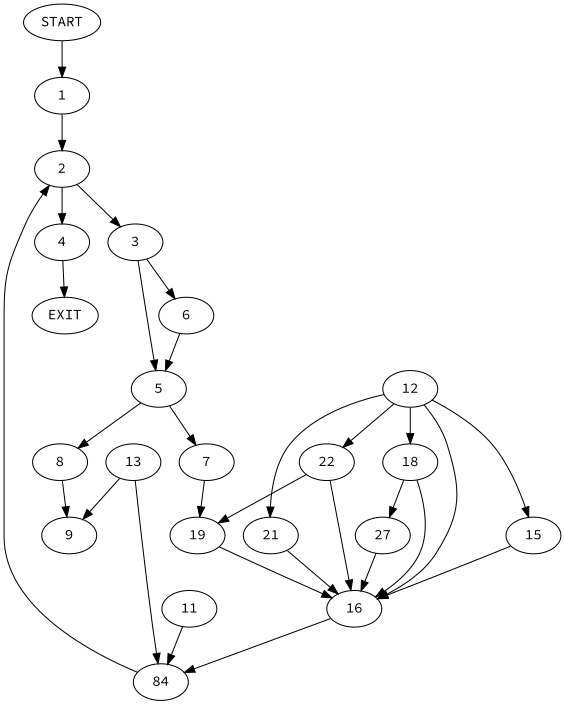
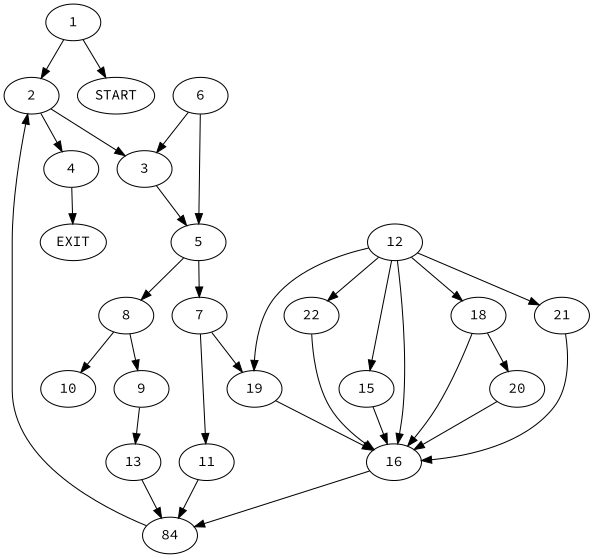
edge "START" -> "1": reversed
edge "3" -> "6": reversed
edge "7" -> "11": added
node "10": added
edge "13" -> "9": reversed
edge "22" -> "19": now "12" -> "19"
node "27": label "27" -> "20"
